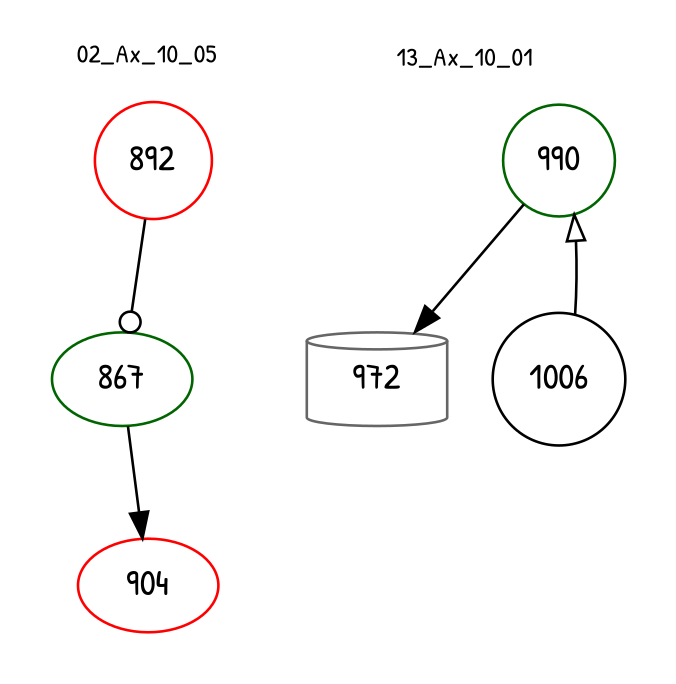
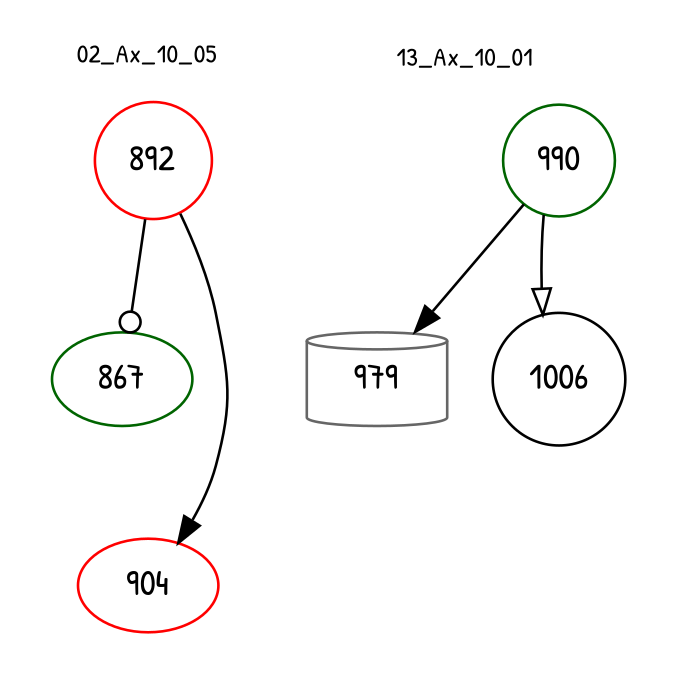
edge "1006" -> "990": reversed
node "972": label "972" -> "979"
edge "867" -> "904": now "892" -> "904"
